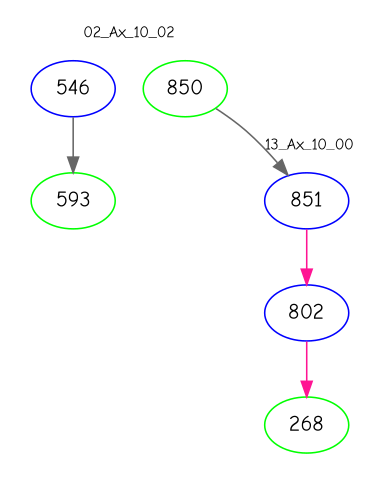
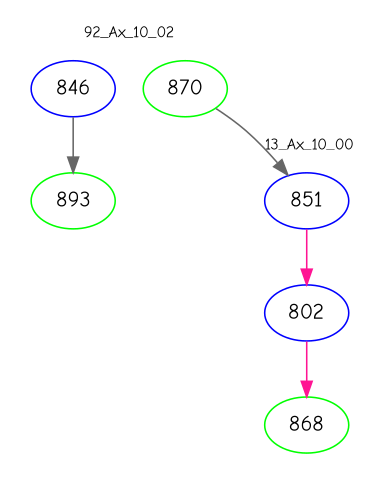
cluster "02_Ax_10_02": label "02_Ax_10_02" -> "92_Ax_10_02"
node "546": label "546" -> "846"
node "850": label "850" -> "870"
node "593": label "593" -> "893"
node "268": label "268" -> "868"
